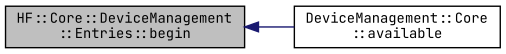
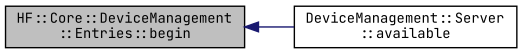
node "DeviceManagement::Core ::available": label "DeviceManagement::Core ::available" -> "DeviceManagement::Server ::available"
